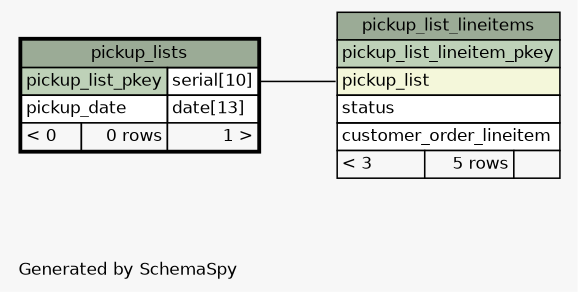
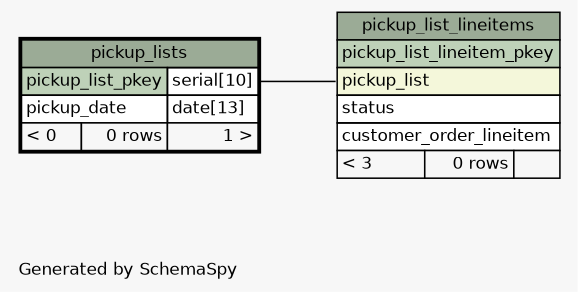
node "pickup_list_lineitems": text "5 rows" -> "0 rows"
